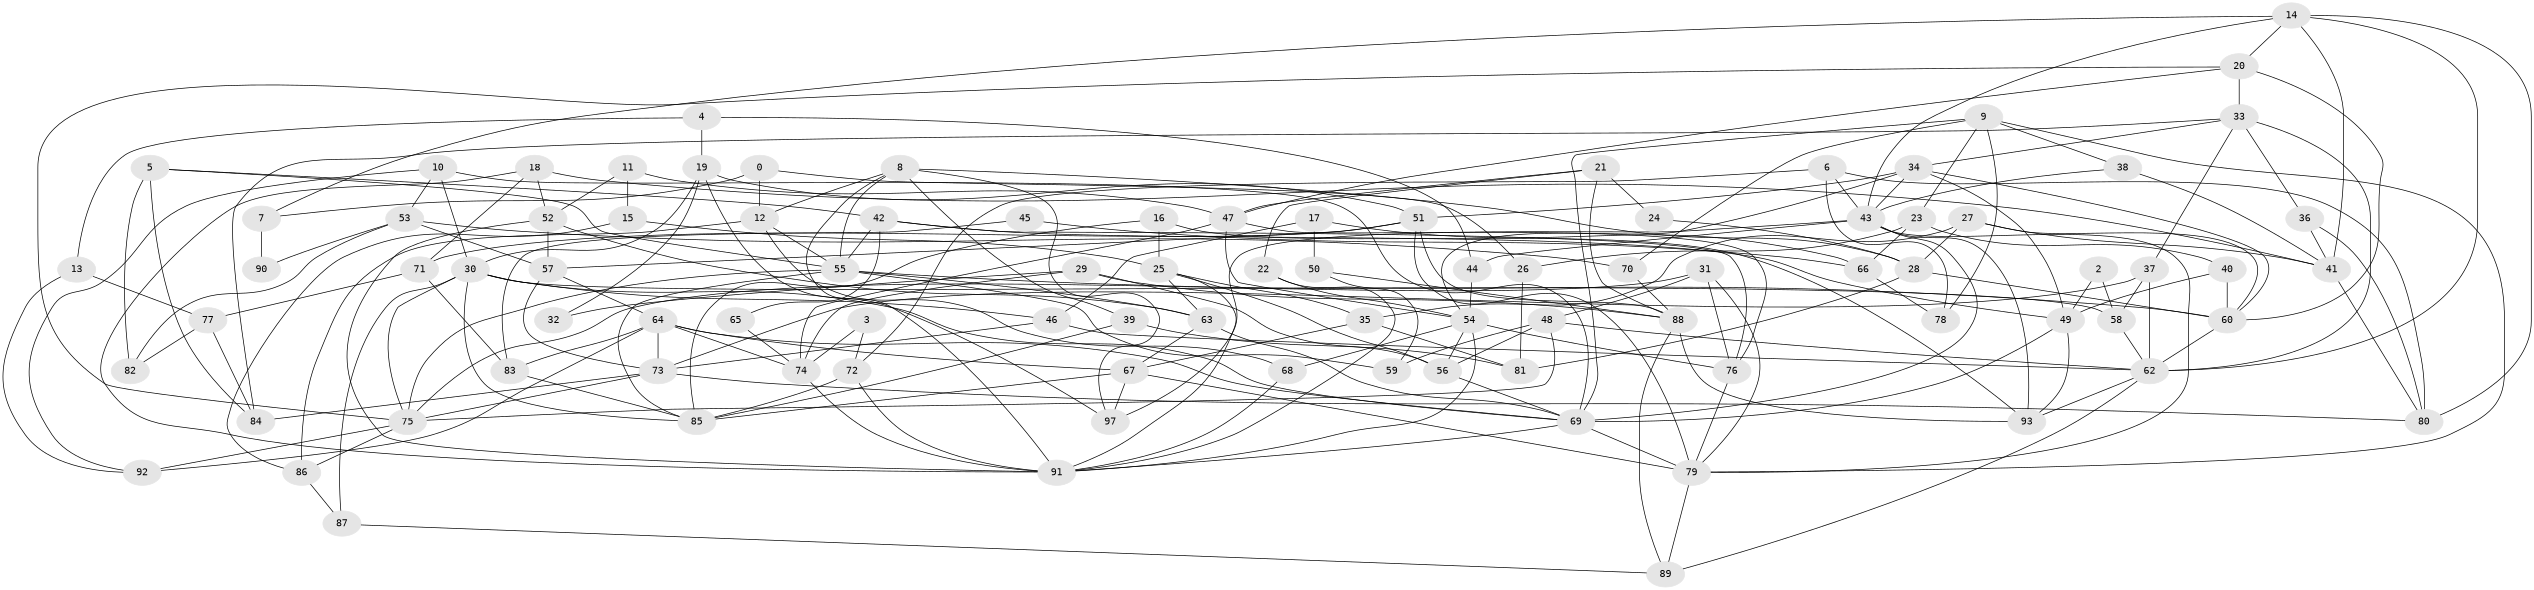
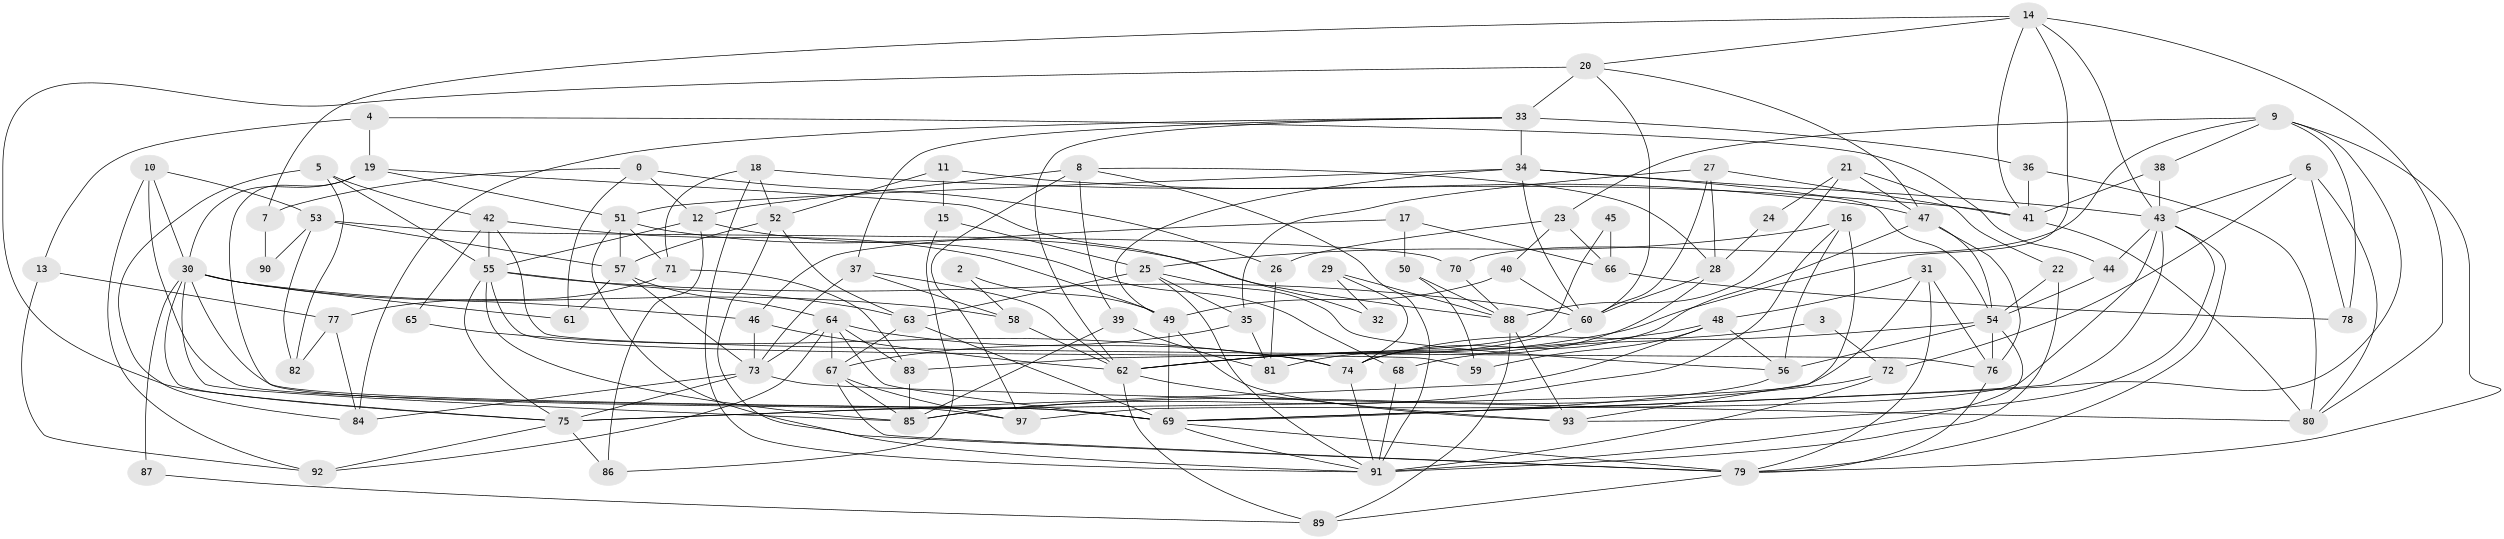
edge "8" -- "55": removed
node "61": added
edge "29" -- "56": now "16" -- "56"
edge "86" -- "87": removed
